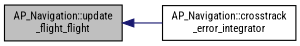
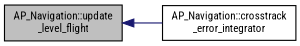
node "AP_Navigation::update _flight_flight": label "AP_Navigation::update _flight_flight" -> "AP_Navigation::update _level_flight"
